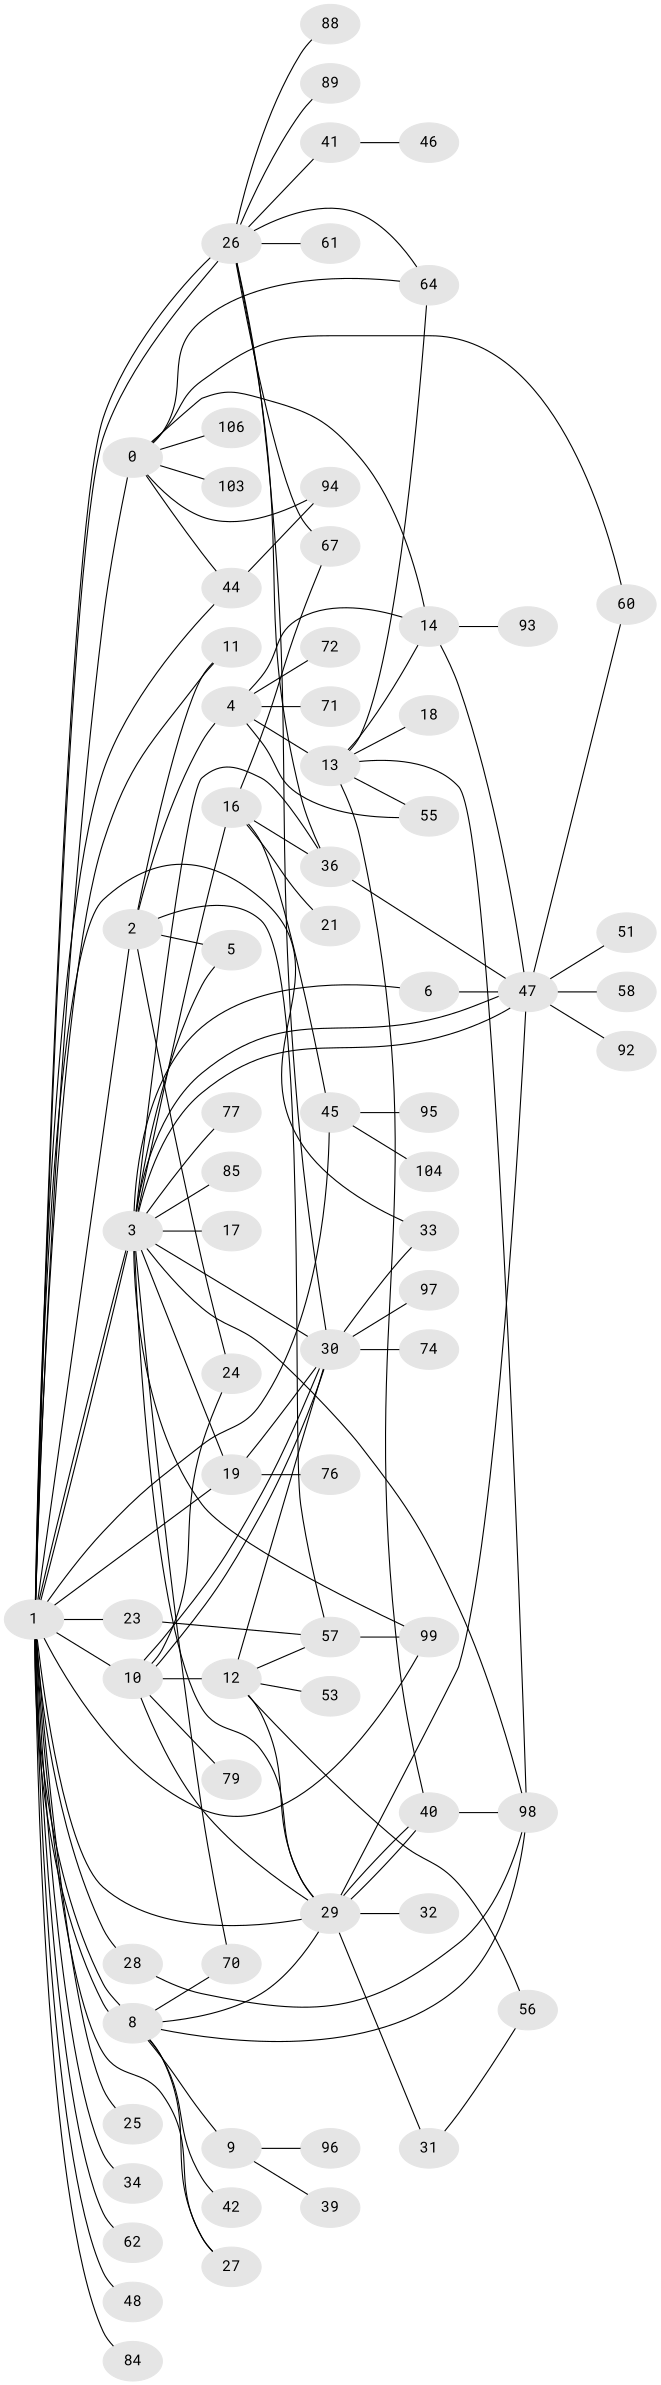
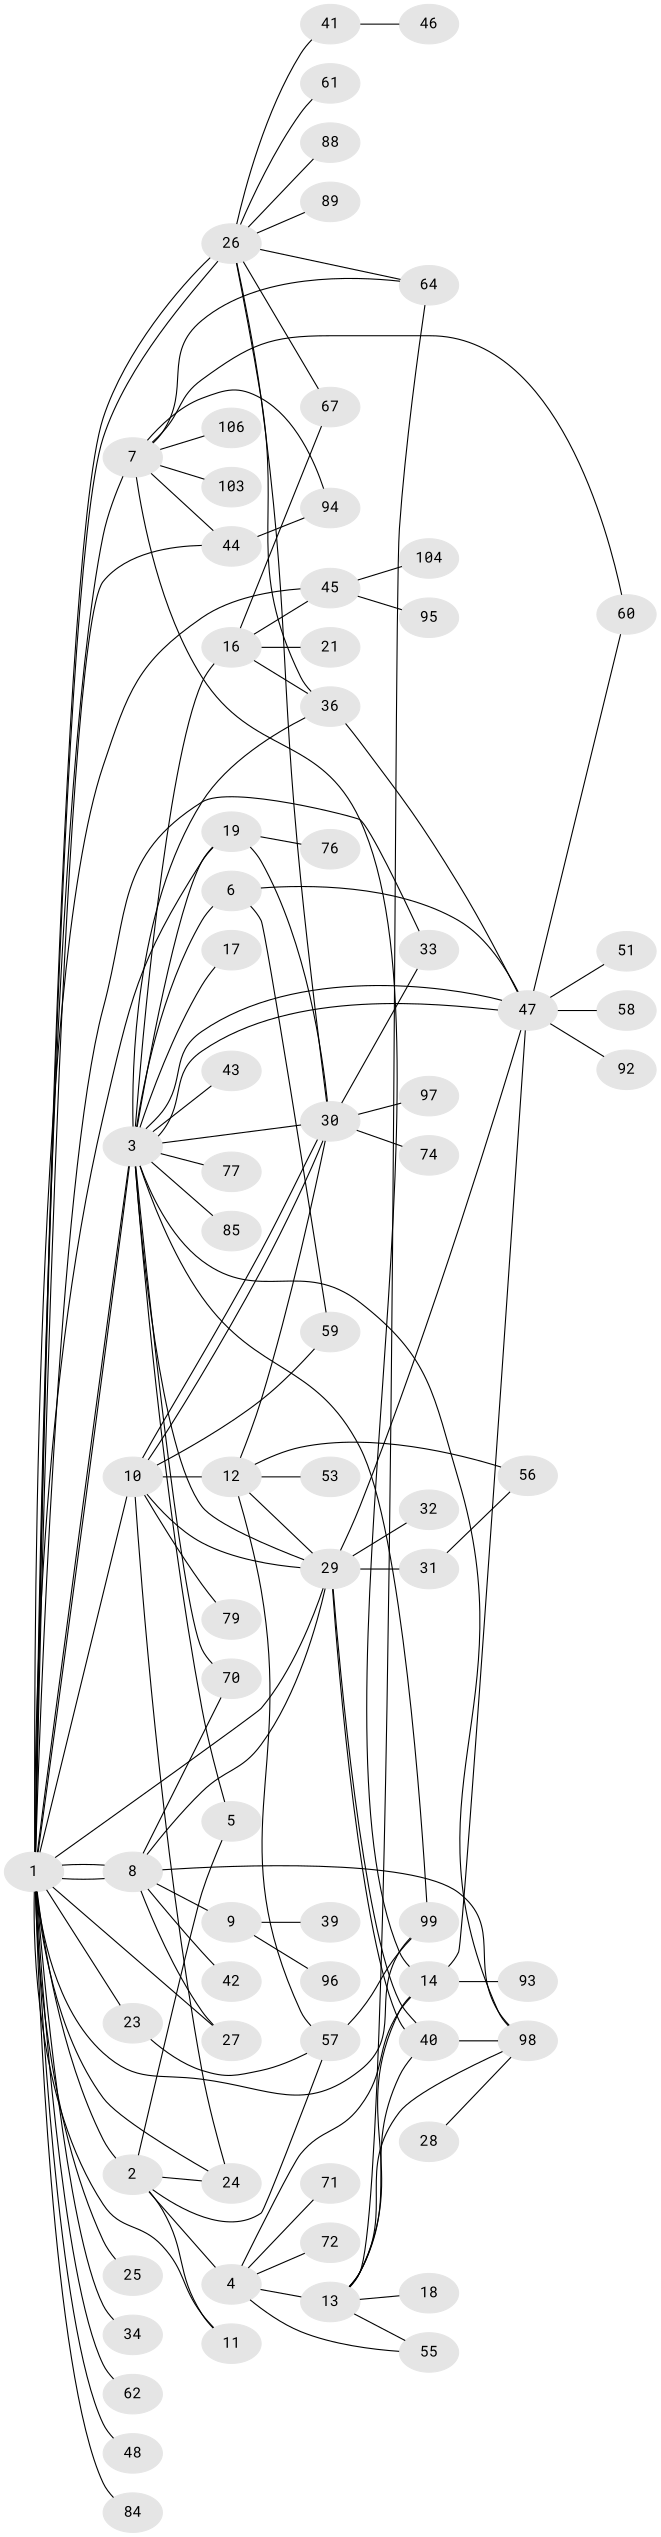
node "0": label "0" -> "7"
node "43": added
node "59": added
edge "1" -- "28": now "1" -- "24"
